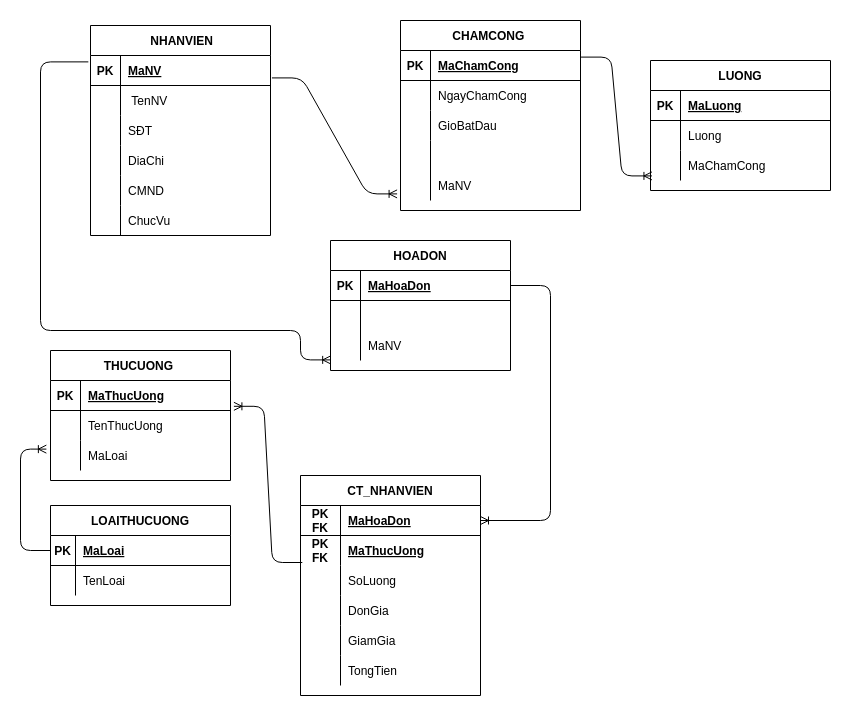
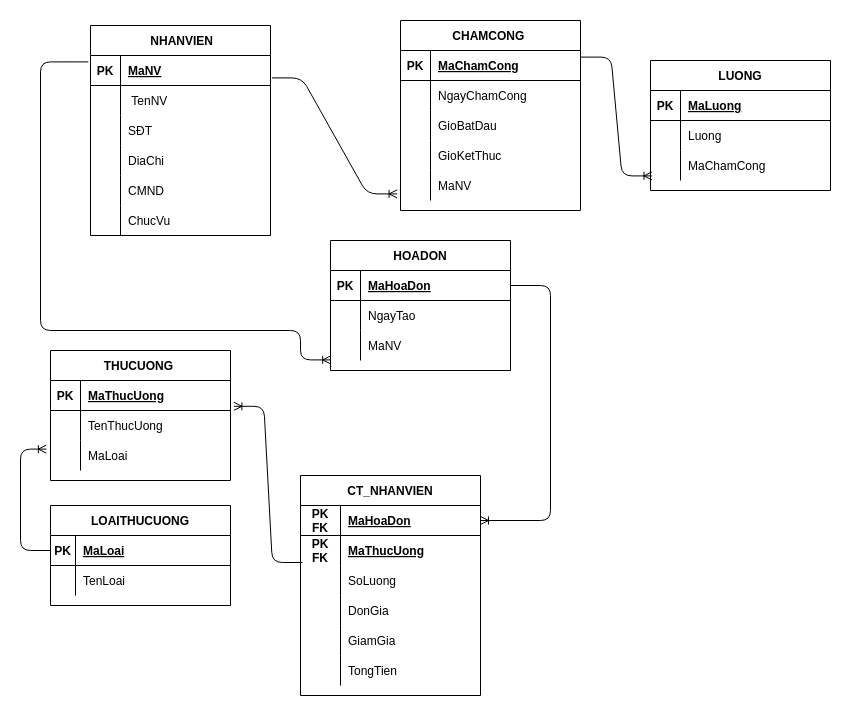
node "GioKetThuc": added
node "NgayTao": added
